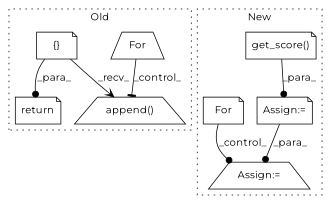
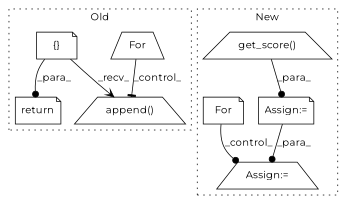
node "get_score()": shape note -> trapezium
